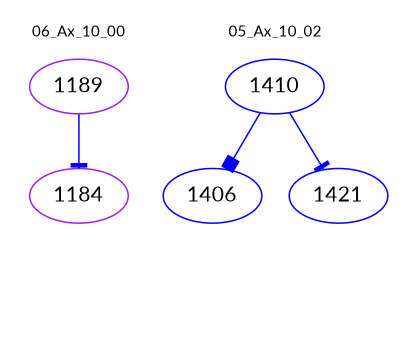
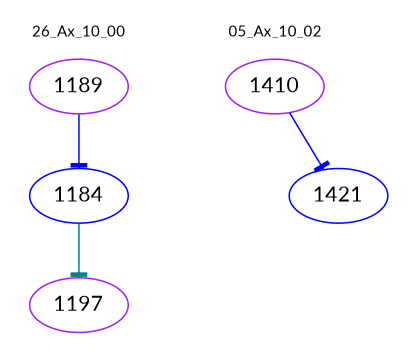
cluster "06_Ax_10_00": label "06_Ax_10_00" -> "26_Ax_10_00"
node "1410": color blue -> purple
node "1184": color purple -> blue
node "1406": removed
node "1197": added
